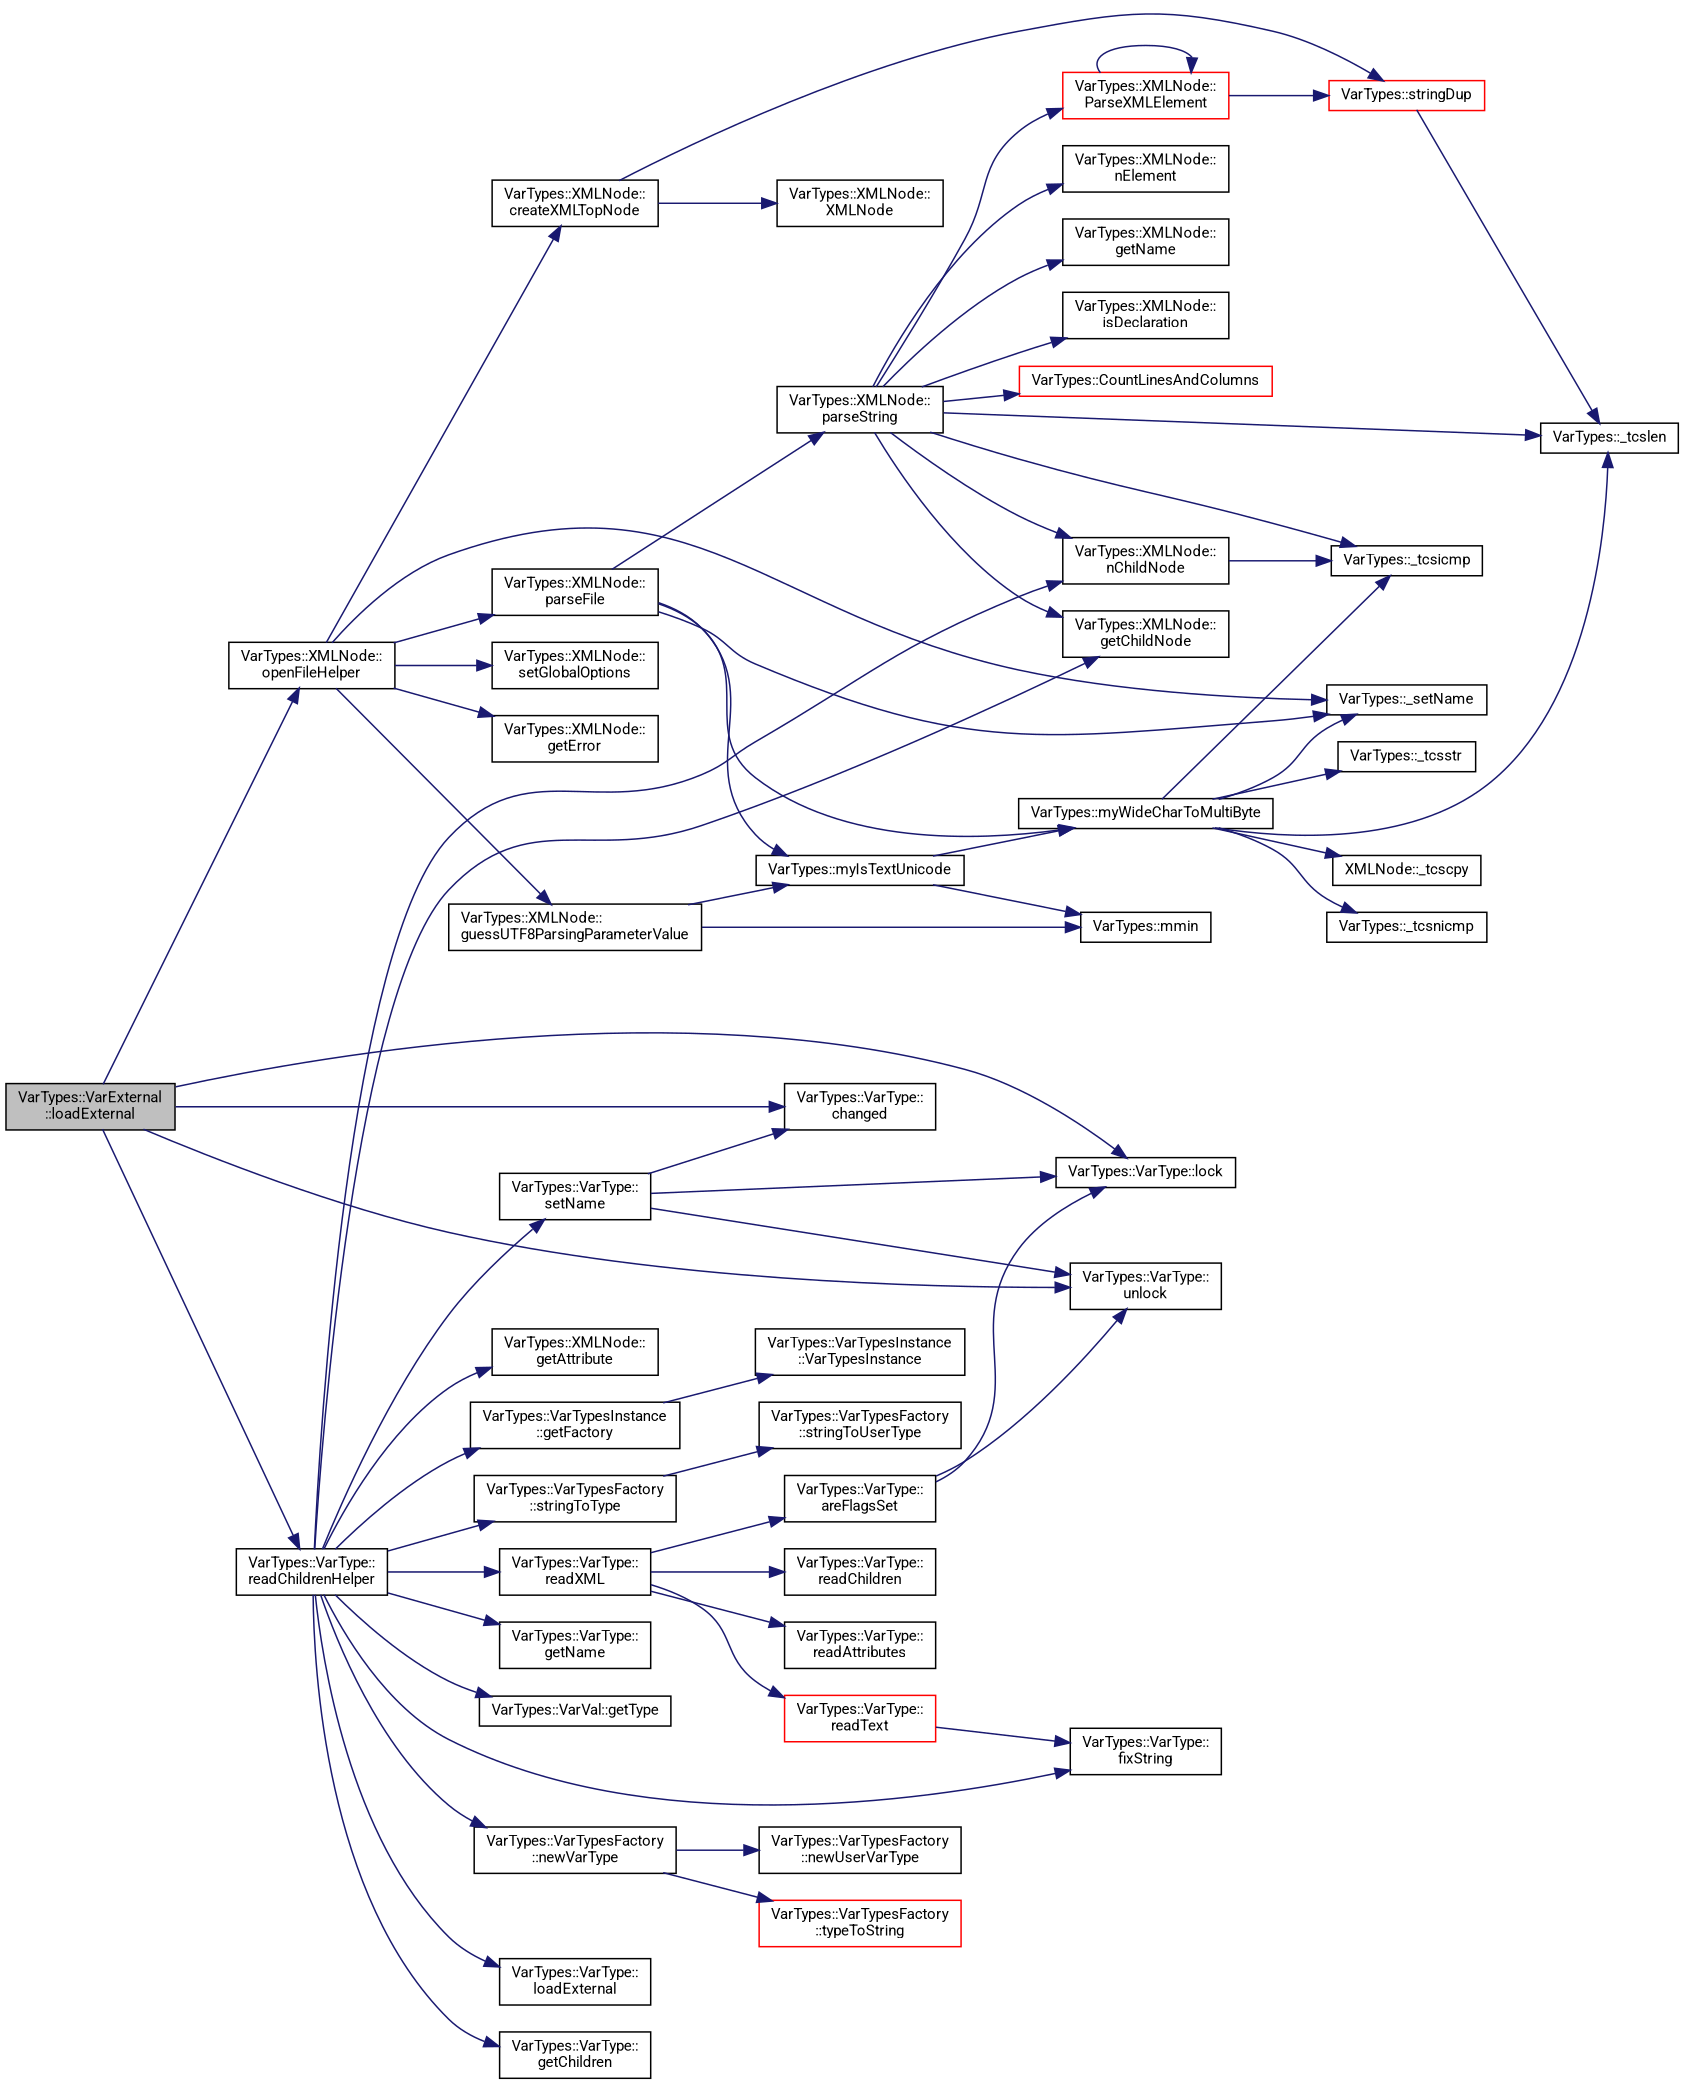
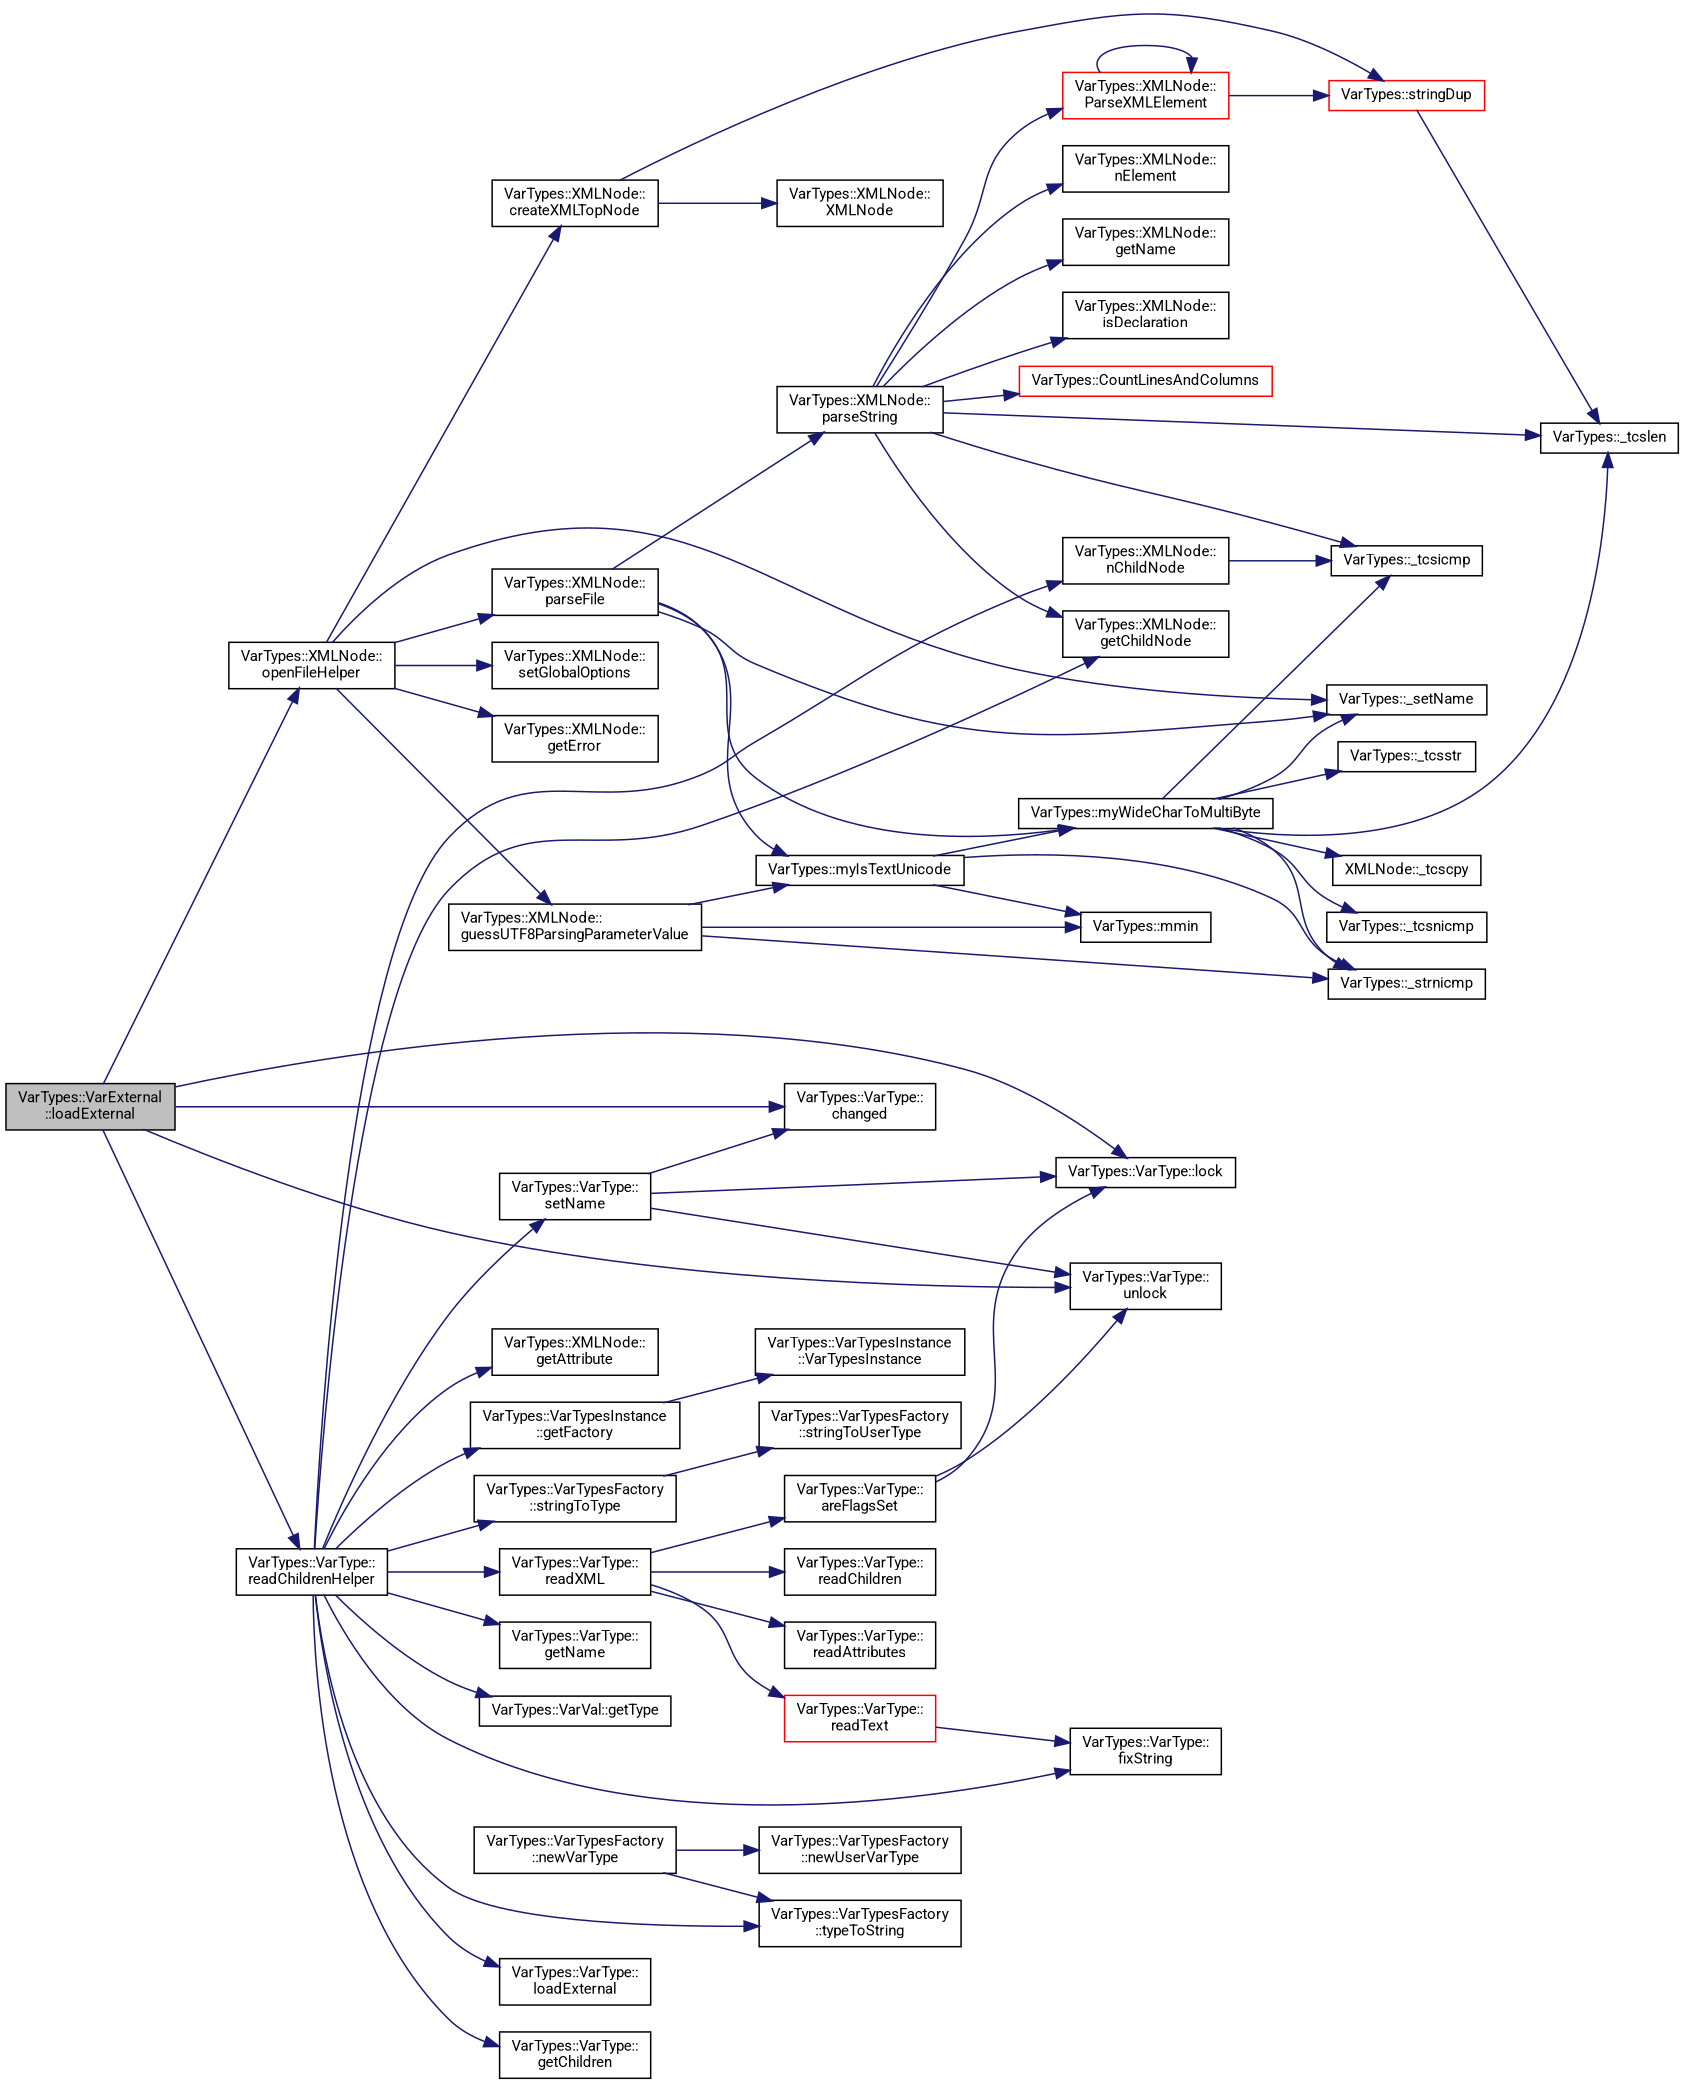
edge "VarTypes::XMLNode:: parseString" -> "VarTypes::XMLNode:: nChildNode": removed
node "VarTypes::_strnicmp": added
edge "VarTypes::VarType:: readChildrenHelper" -> "VarTypes::VarTypesFactory ::newVarType": now "VarTypes::VarType:: readChildrenHelper" -> "VarTypes::VarTypesFactory ::typeToString"
node "VarTypes::VarTypesFactory ::typeToString": color red -> black
